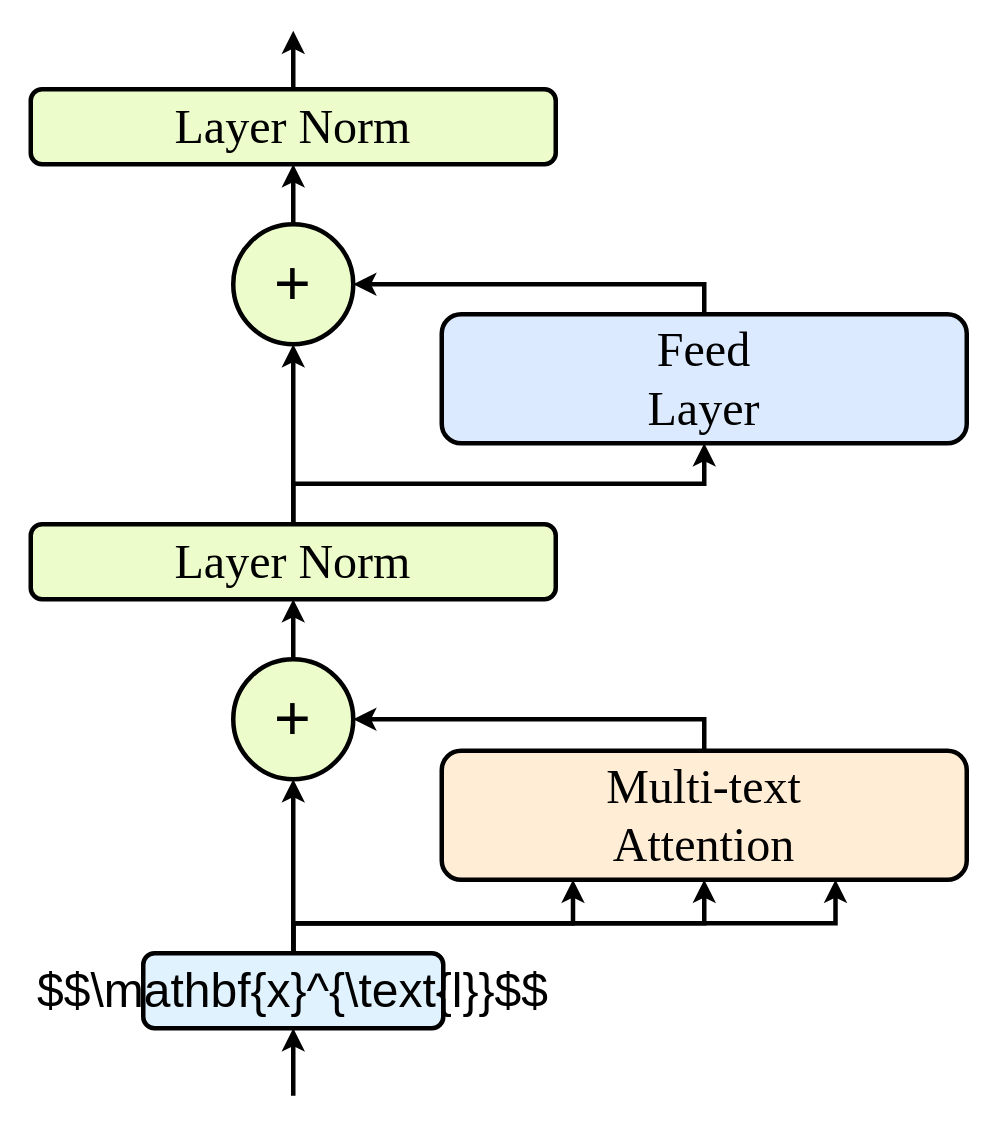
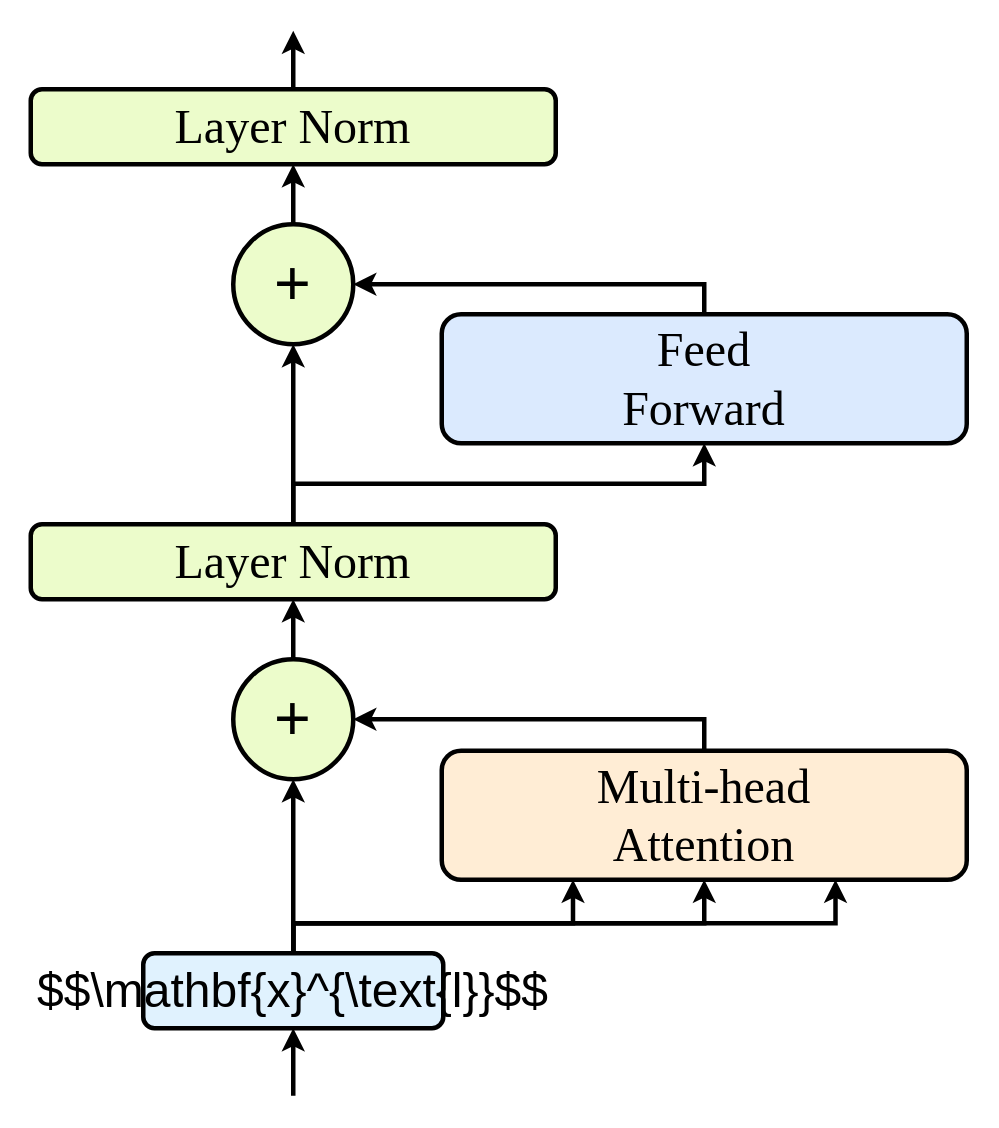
node "Feed Layer": label "Feed Layer" -> "Feed Forward"
node "Multi-text Attention": label "Multi-text Attention" -> "Multi-head Attention"
